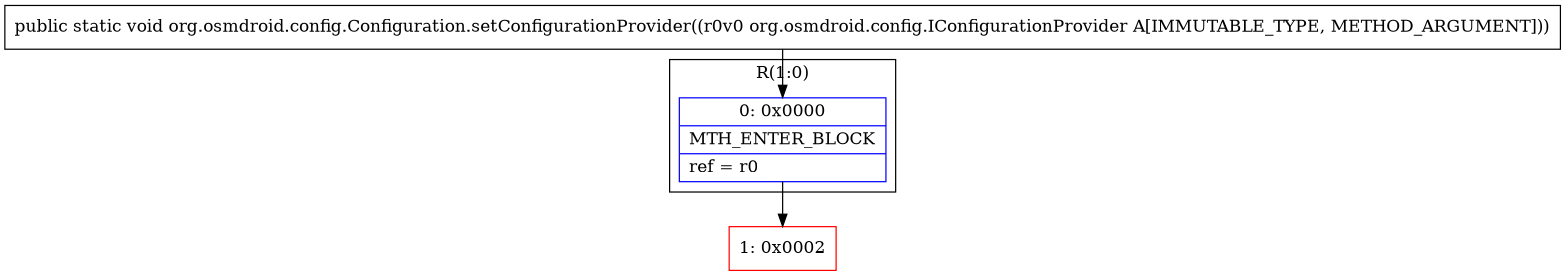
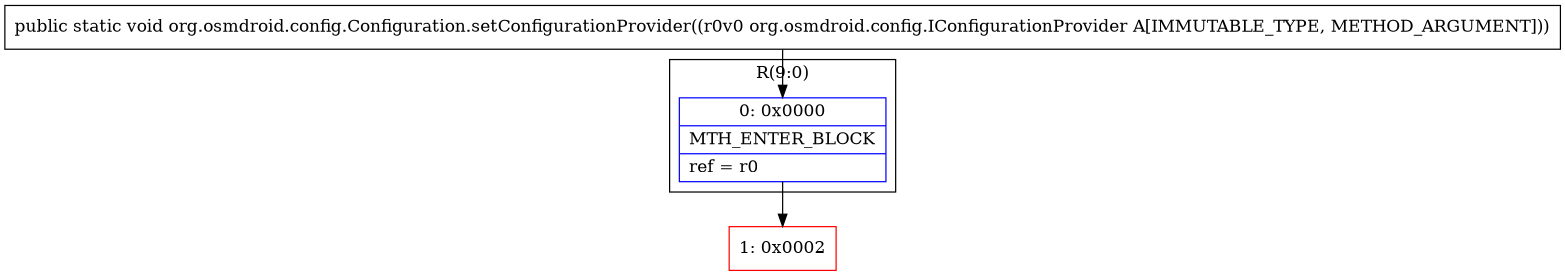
cluster "R(1:0)": label "R(1:0)" -> "R(9:0)"
